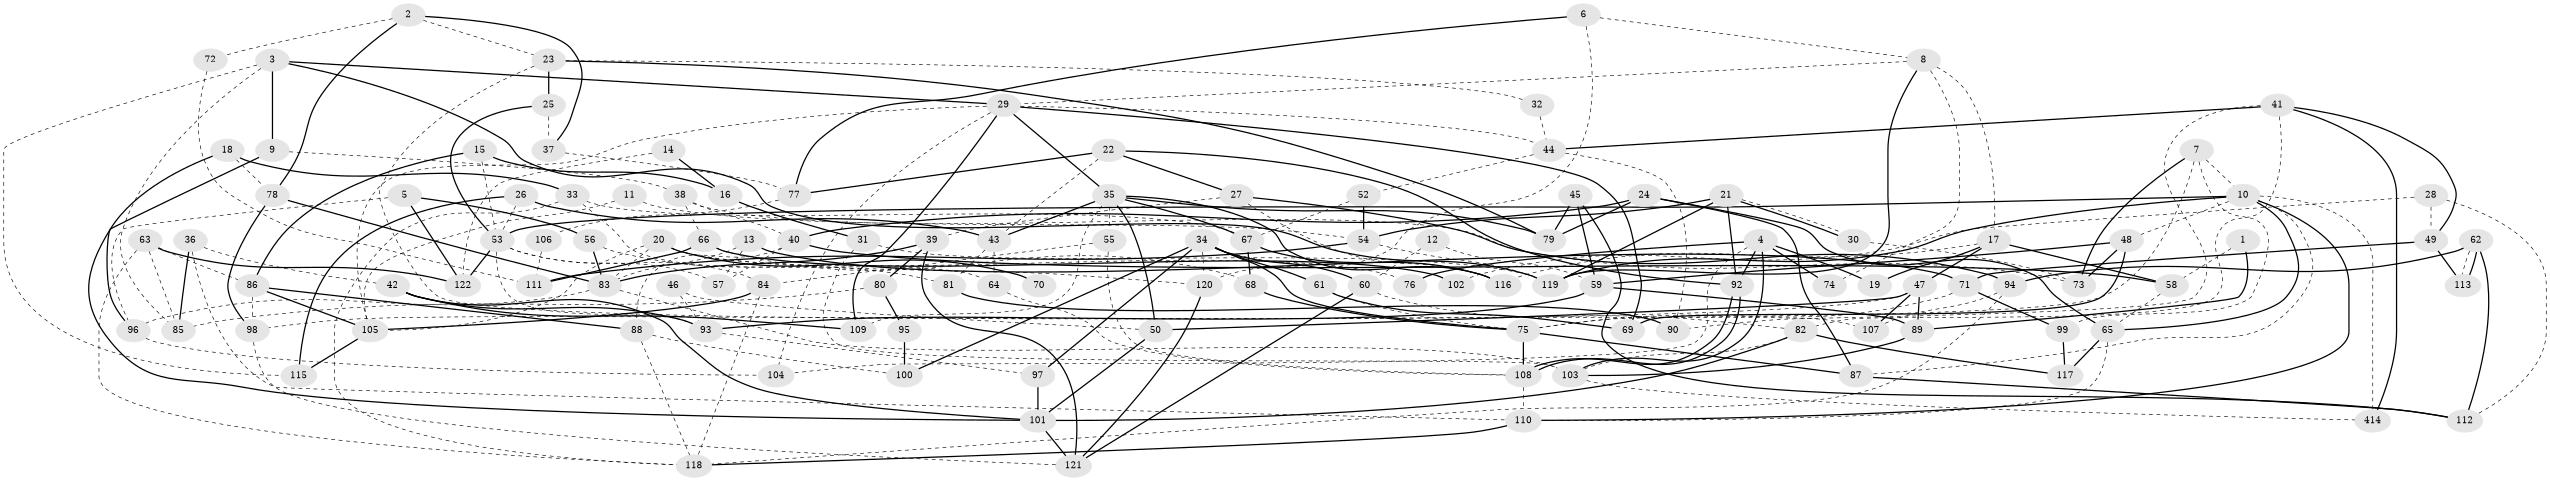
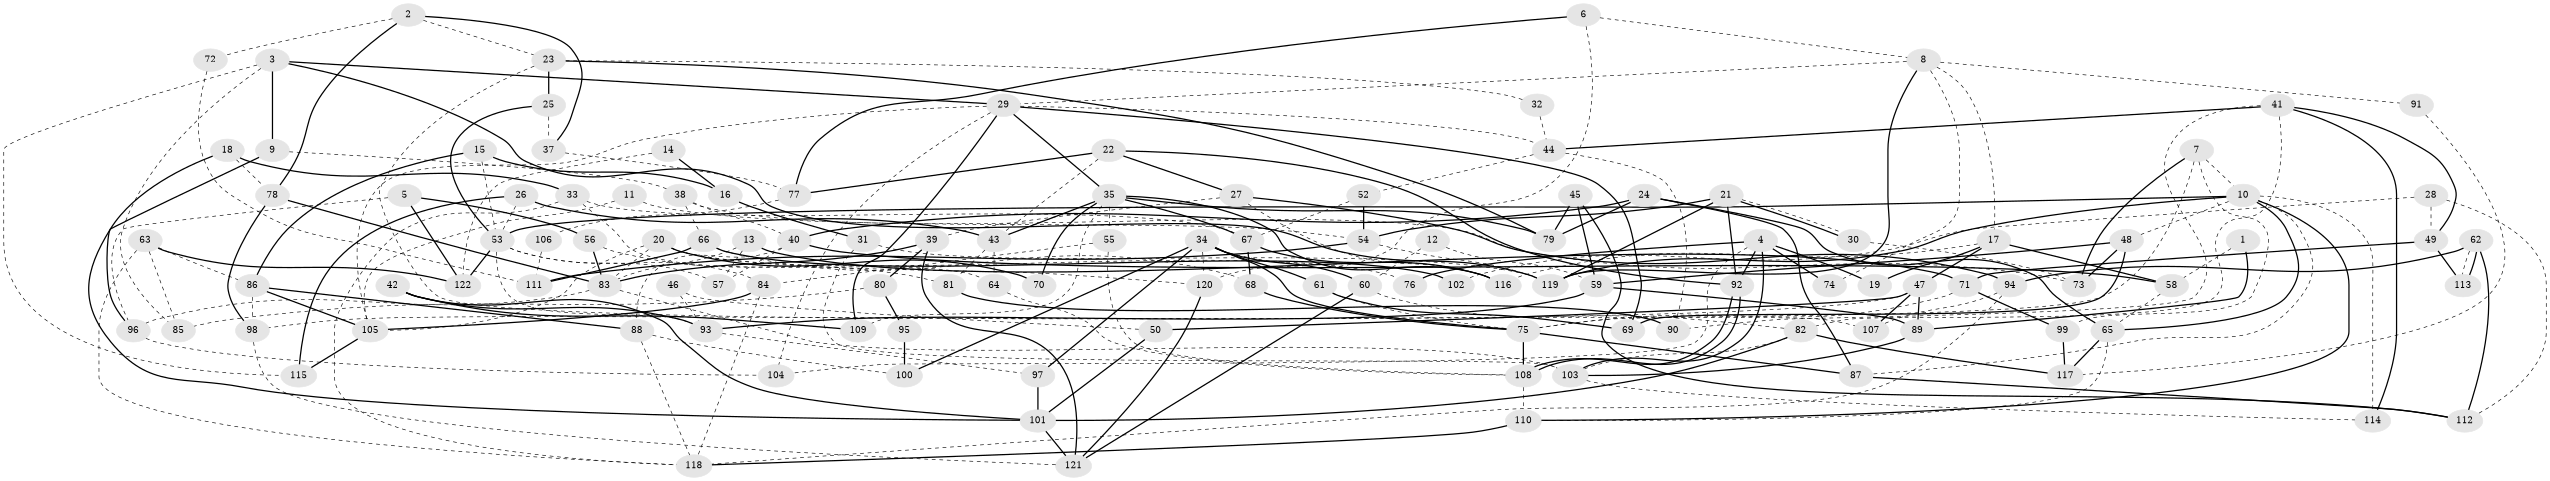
node "91": added
node "36": removed
edge "35" -- "50": now "35" -- "70"
node "414": label "414" -> "114"
